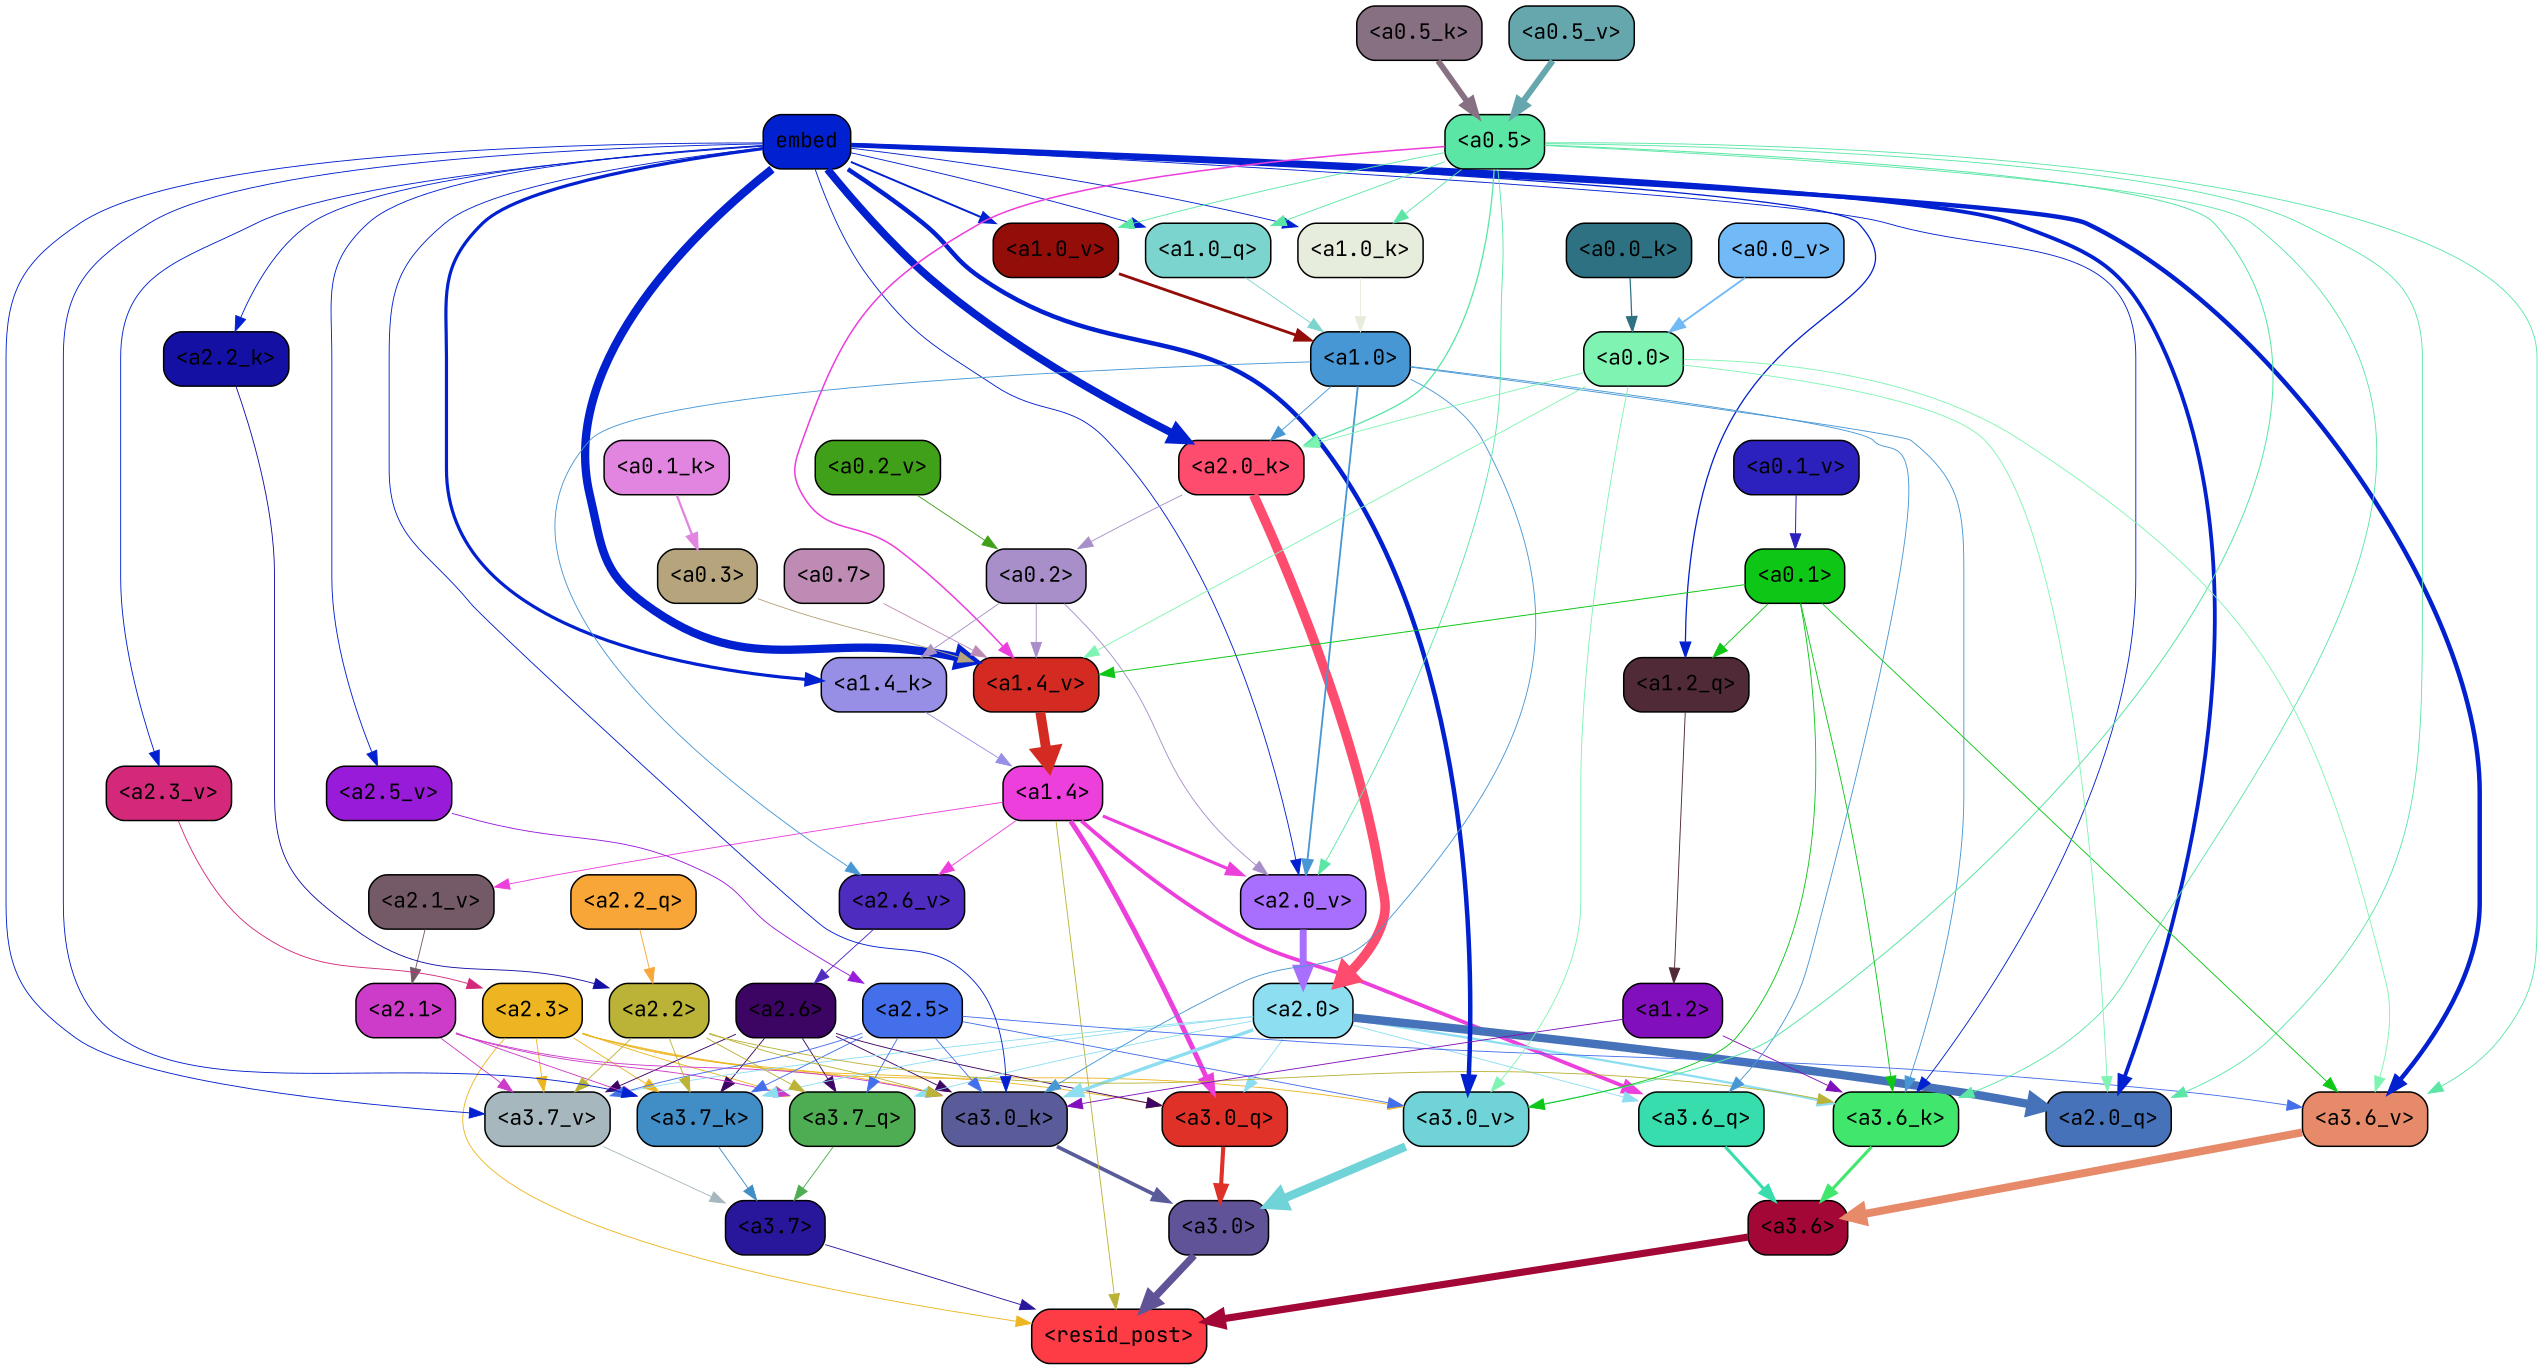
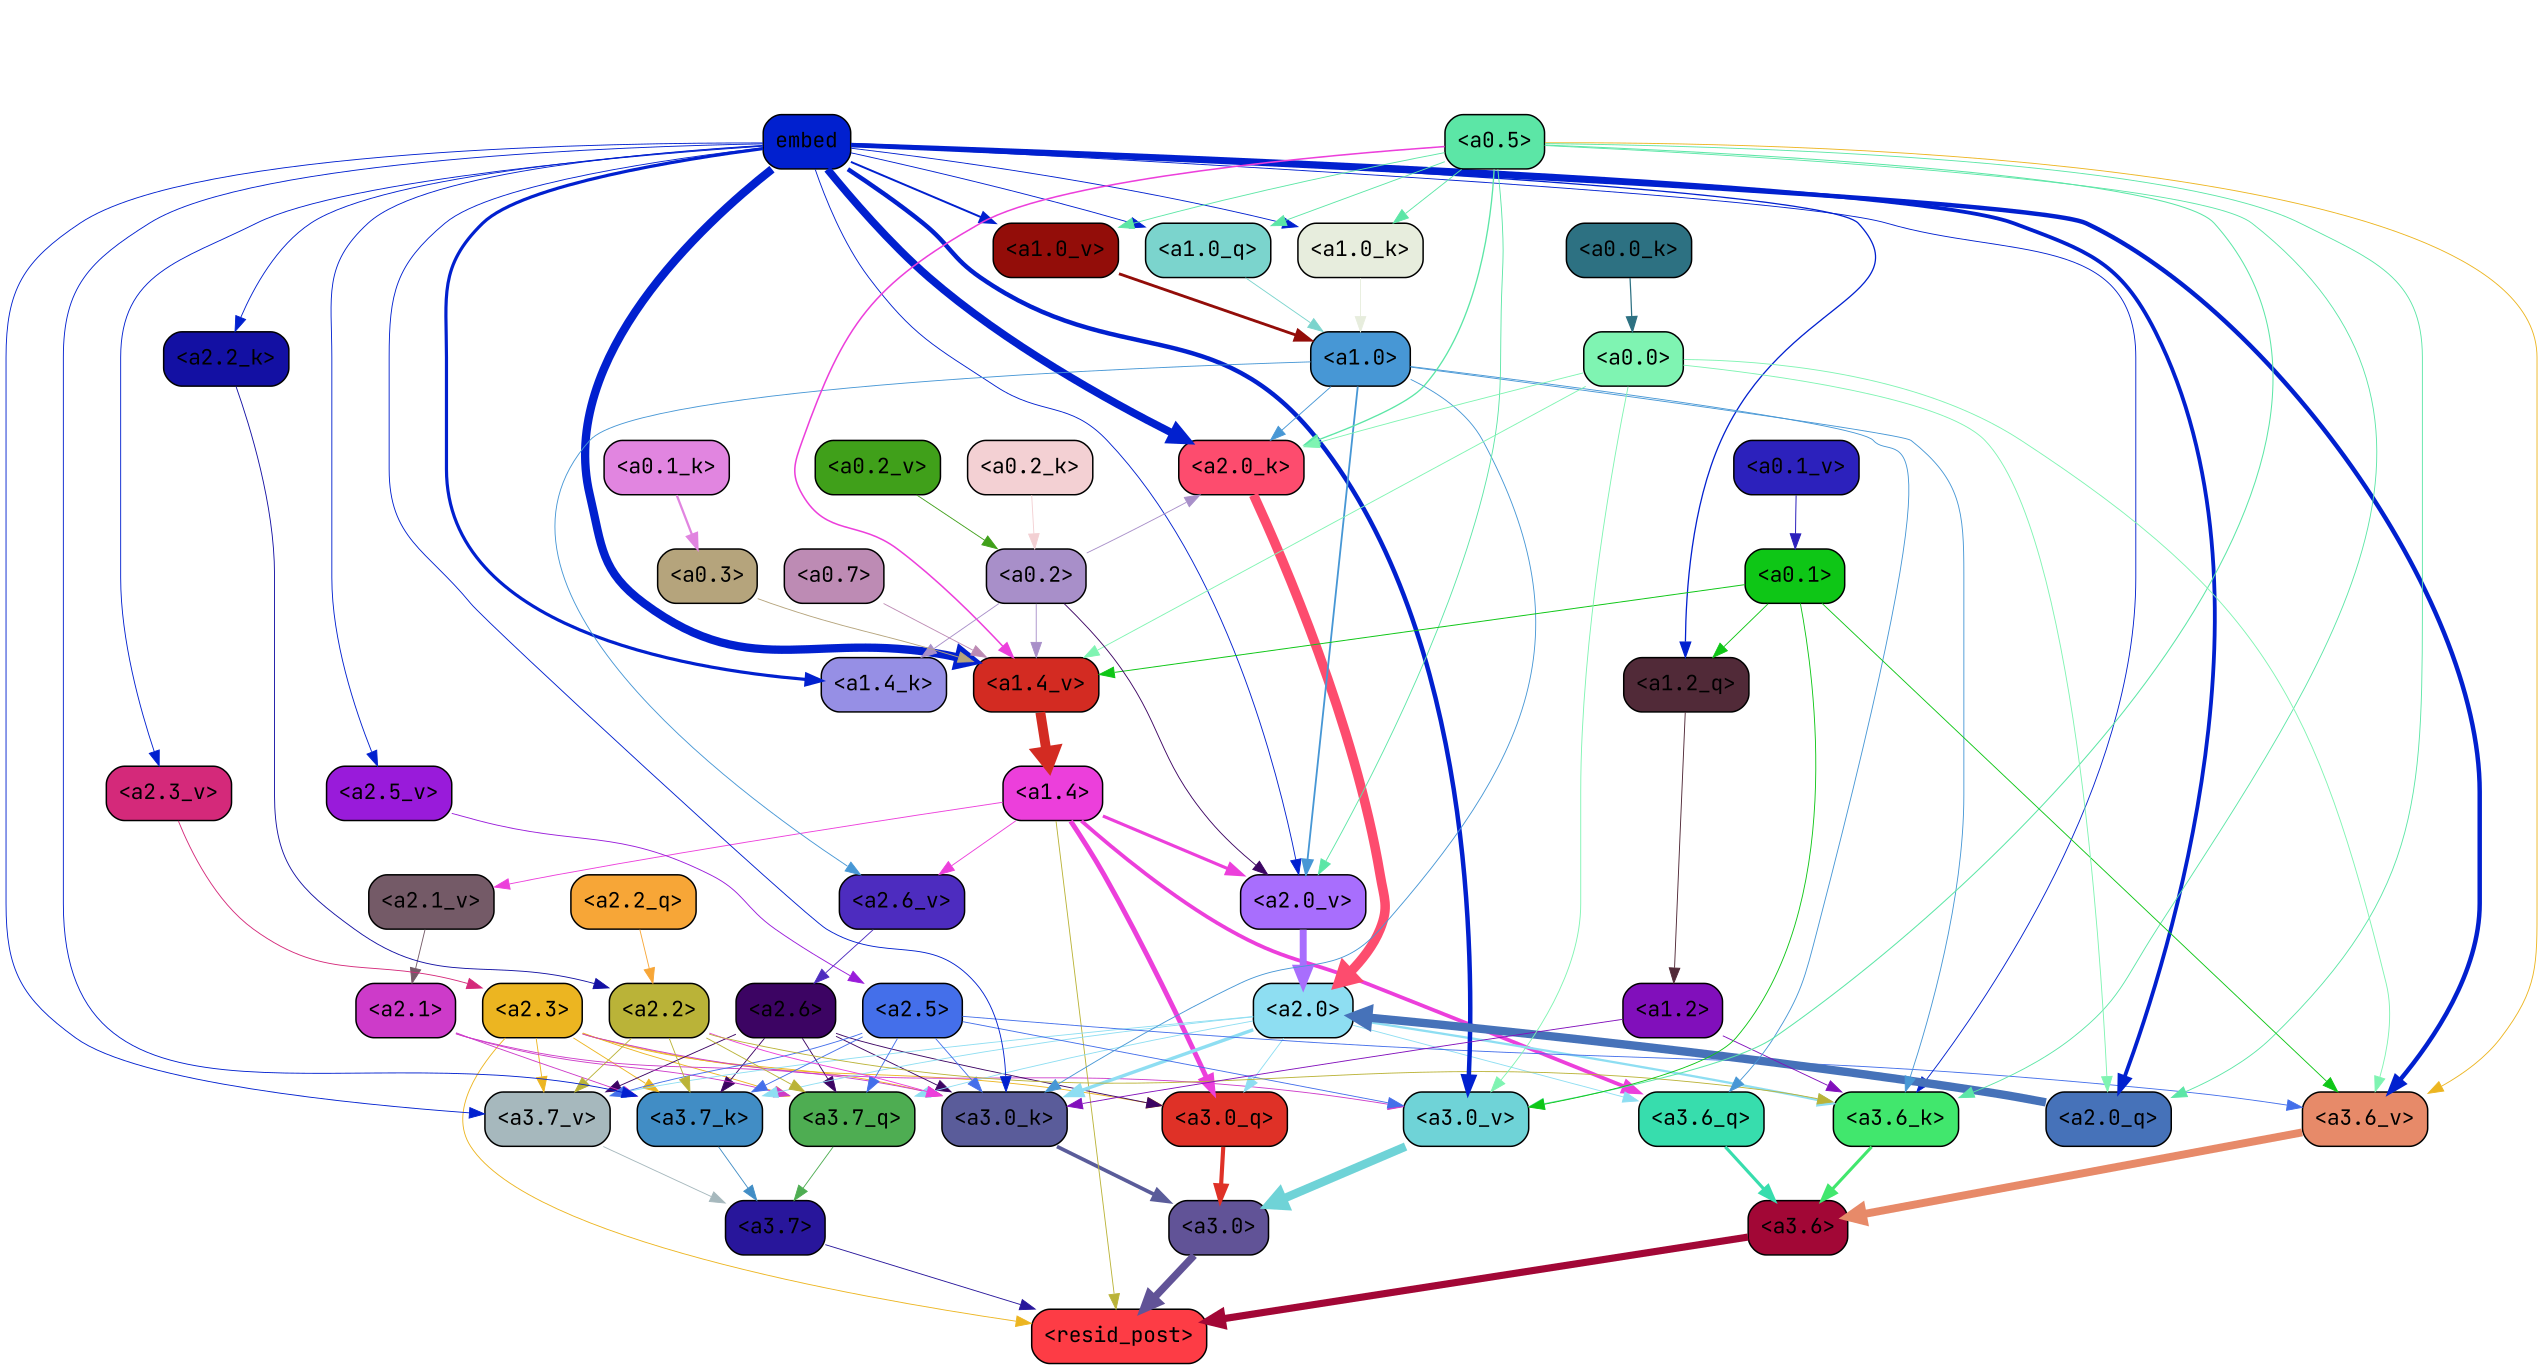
node "<a0.5_k>": removed
node "<a0.5_v>": removed
node "<a0.0_v>": removed
edge "<a0.5>" -> "<a3.6_v>": color #5ce6a6 -> #ecb521
node "<a0.2_k>": added
edge "<a2.0_k>" -> "<a0.2>": reversed
edge "<a1.4_k>" -> "<a1.4>": removed
edge "<a0.2>" -> "<a2.0_v>": color #a88fc9 -> #3c0463
edge "<a0.1>" -> "<a3.6_k>": removed
edge "<a2.0>" -> "<a2.0_q>": reversed
edge "<a2.1>" -> "<a3.7_v>": removed
edge "<a2.2>" -> "<a3.0_k>": color #bab338 -> #ec3fdb
edge "<a2.3>" -> "<a3.0_v>": color #ecb521 -> #cd3bc9
